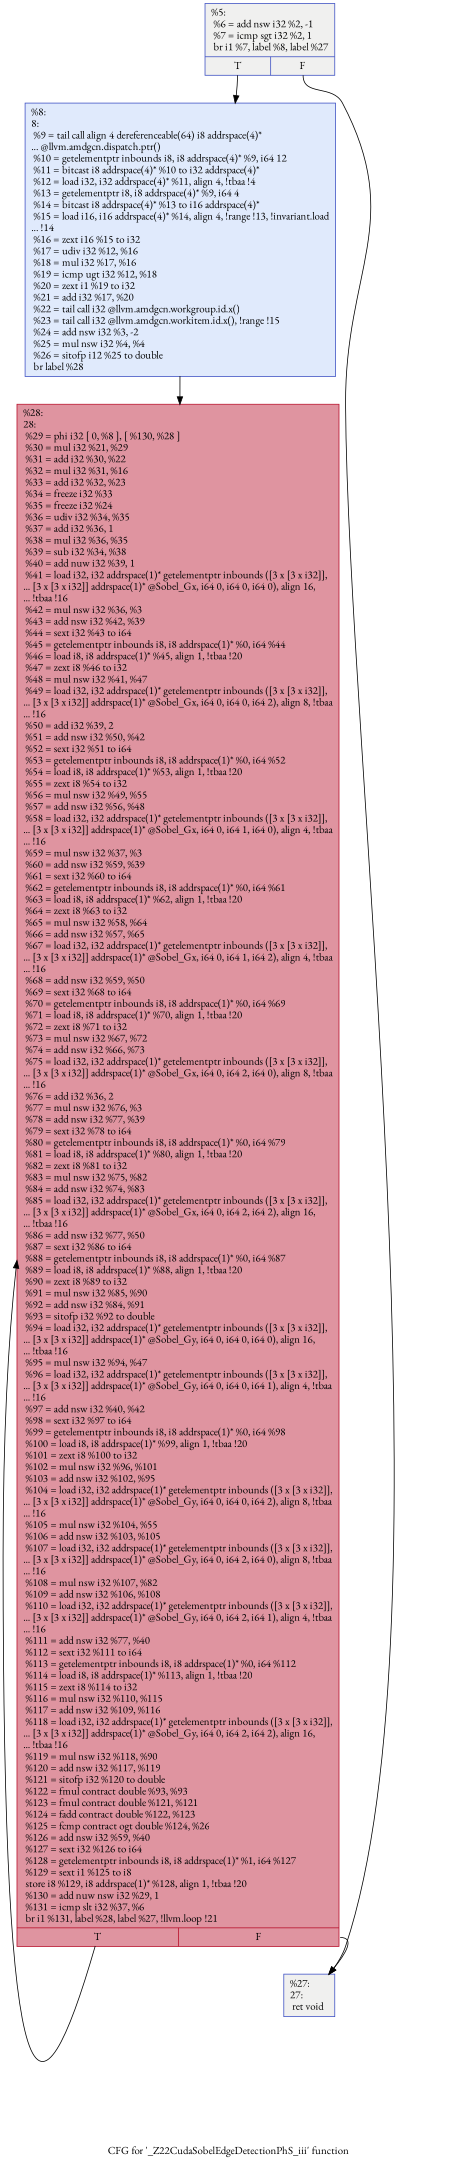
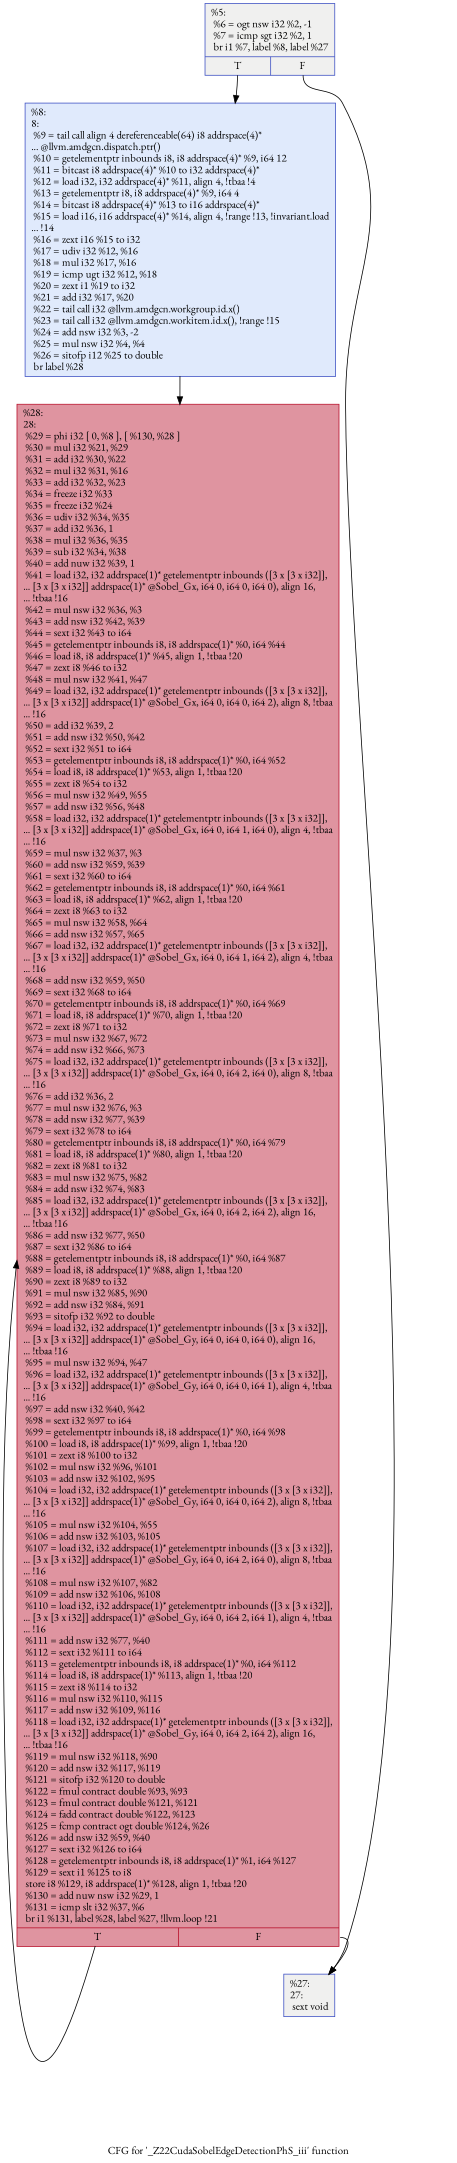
node "%5:": text "%6 = add nsw i32 %2, -1" -> "%6 = ogt nsw i32 %2, -1"
node "%27:": text "ret void" -> "sext void"
